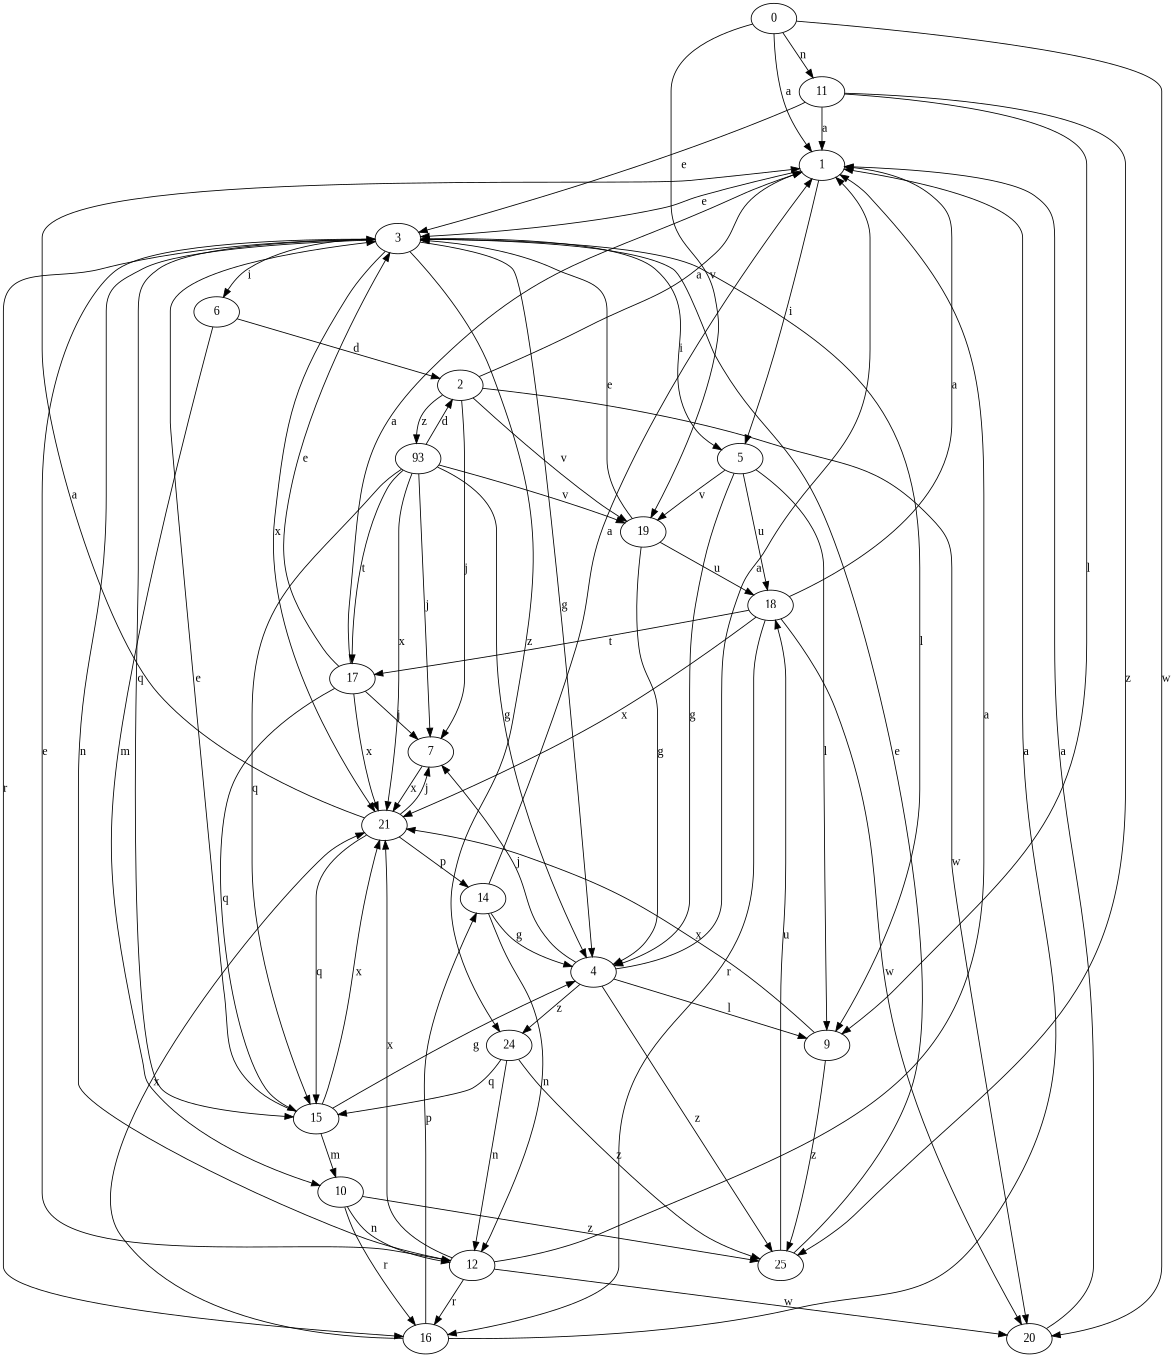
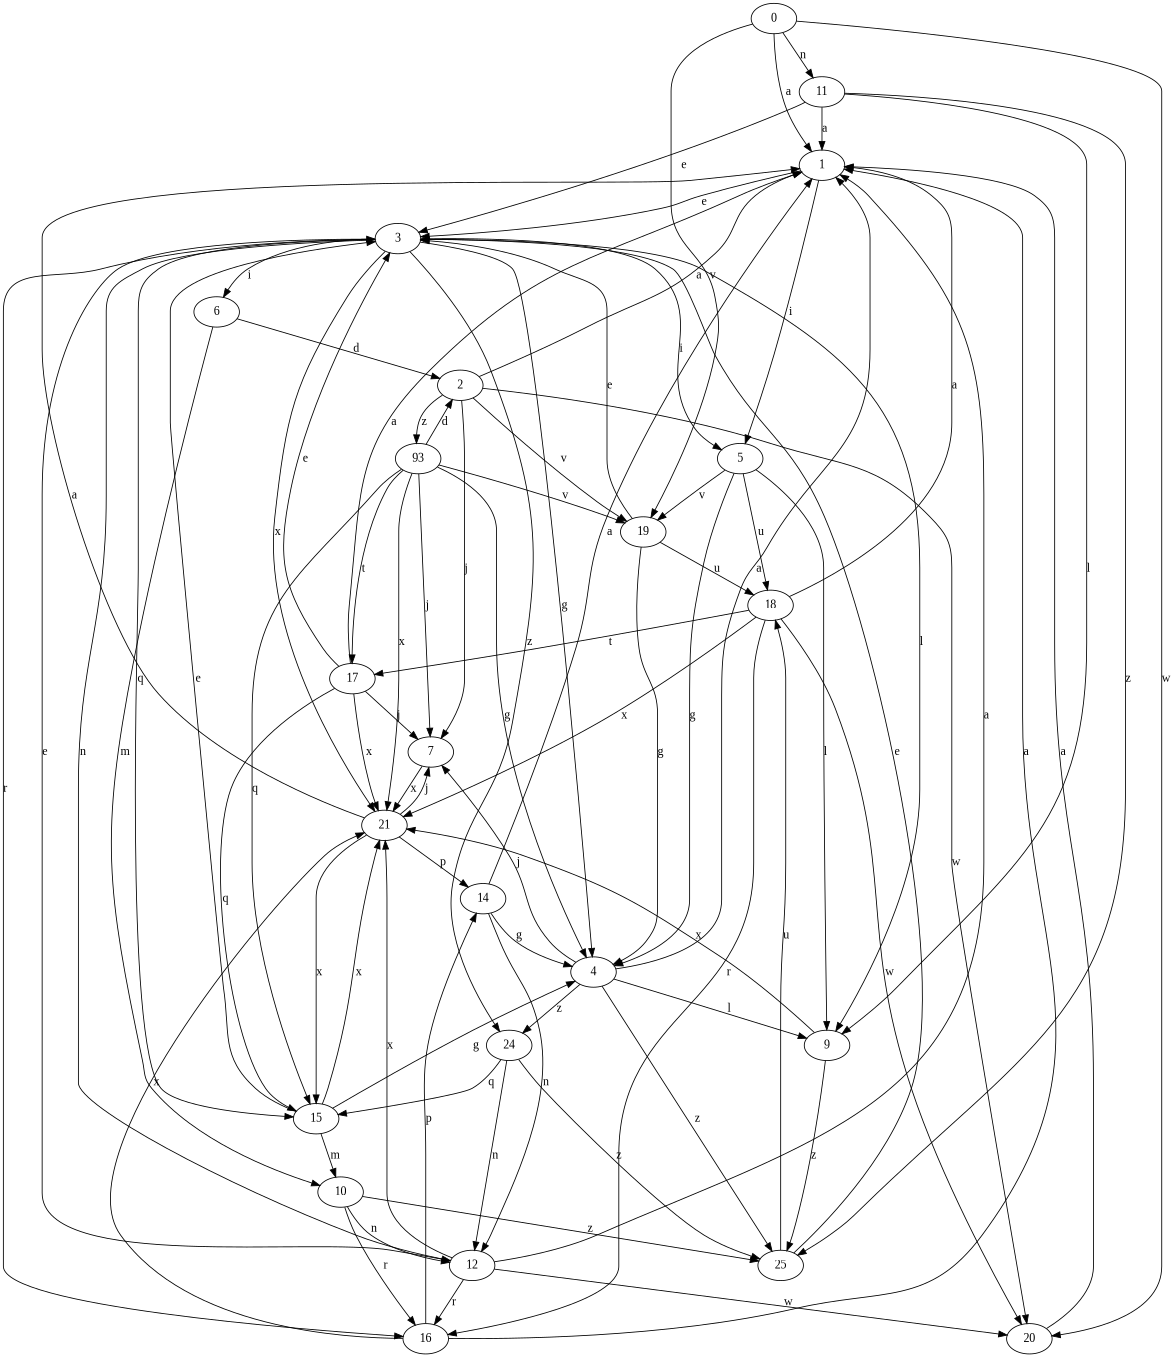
edge "21" -> "15": label "q" -> "x"
